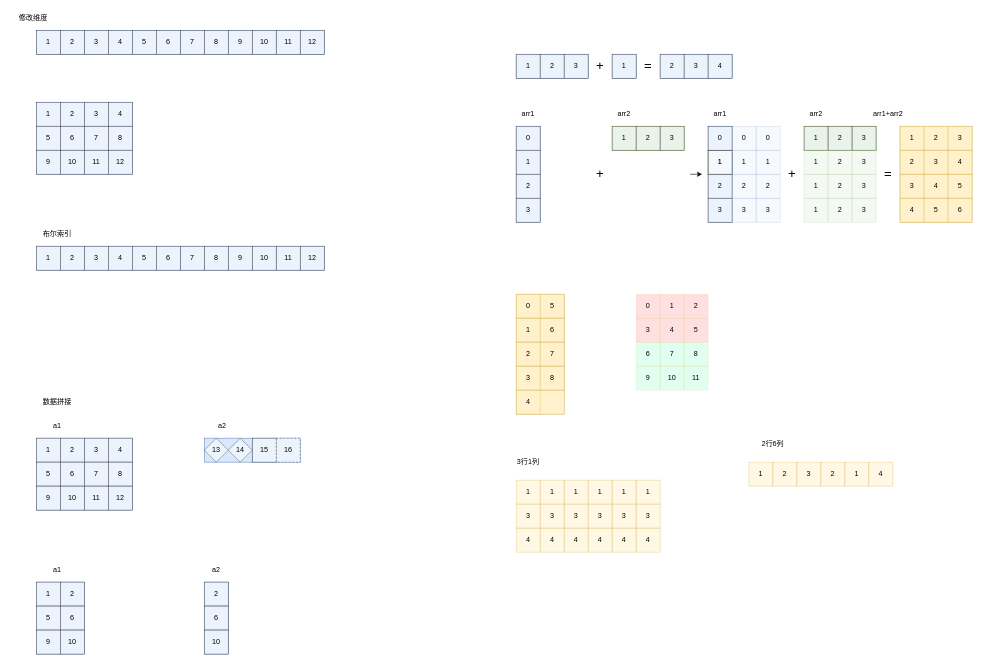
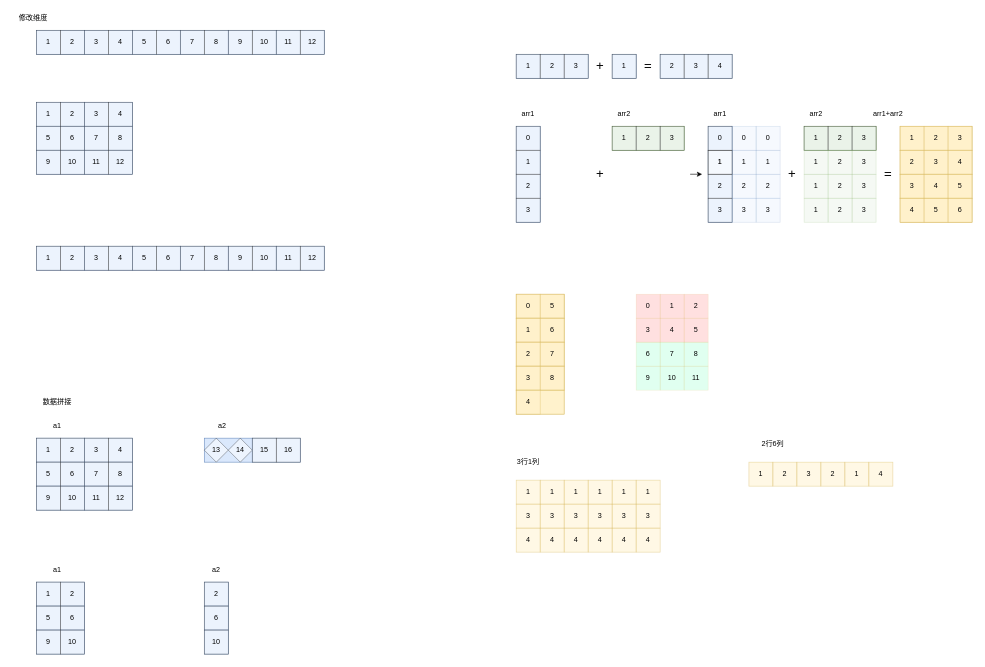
node "布尔索引": removed
node "16": style dashed -> solid
